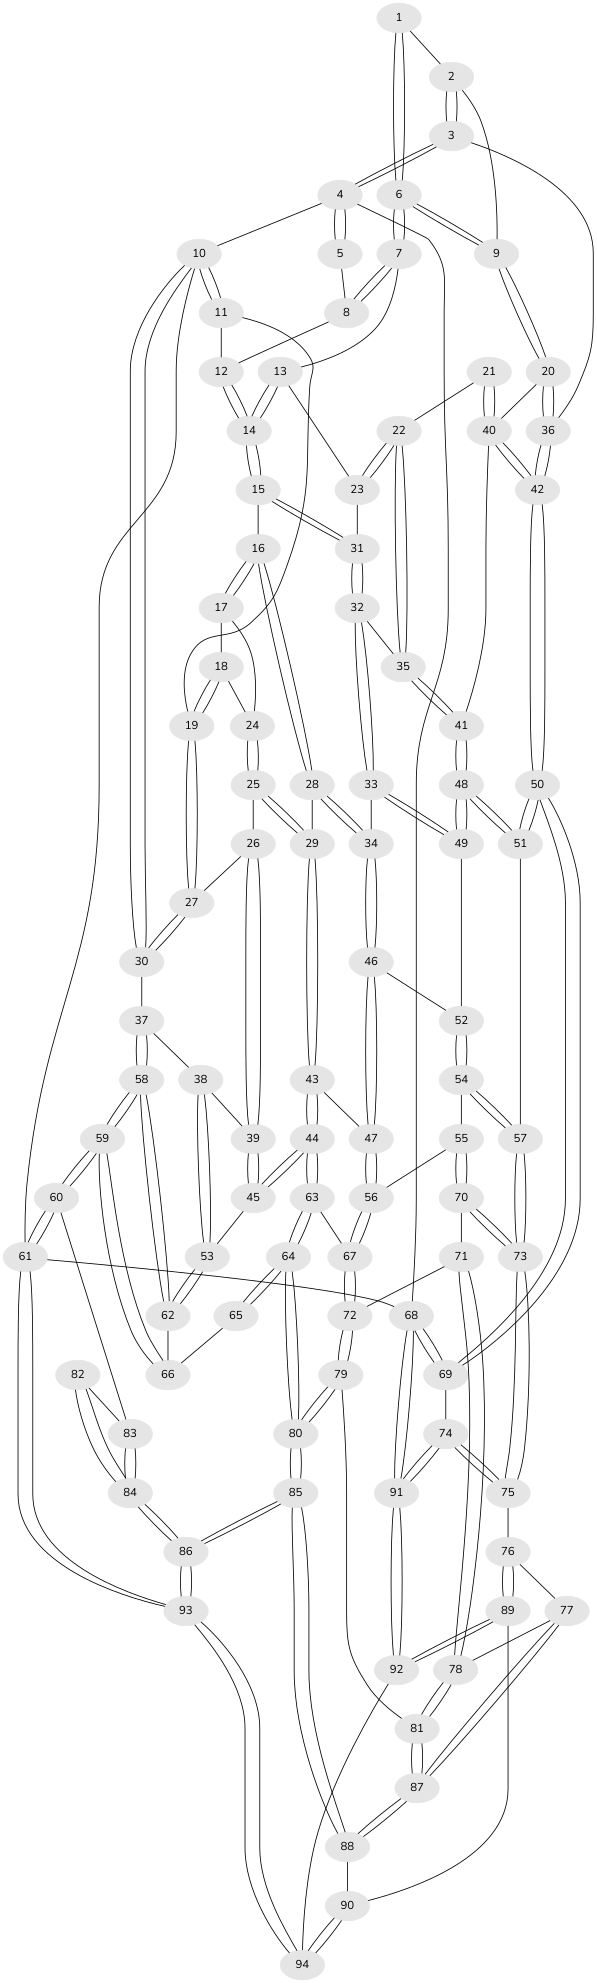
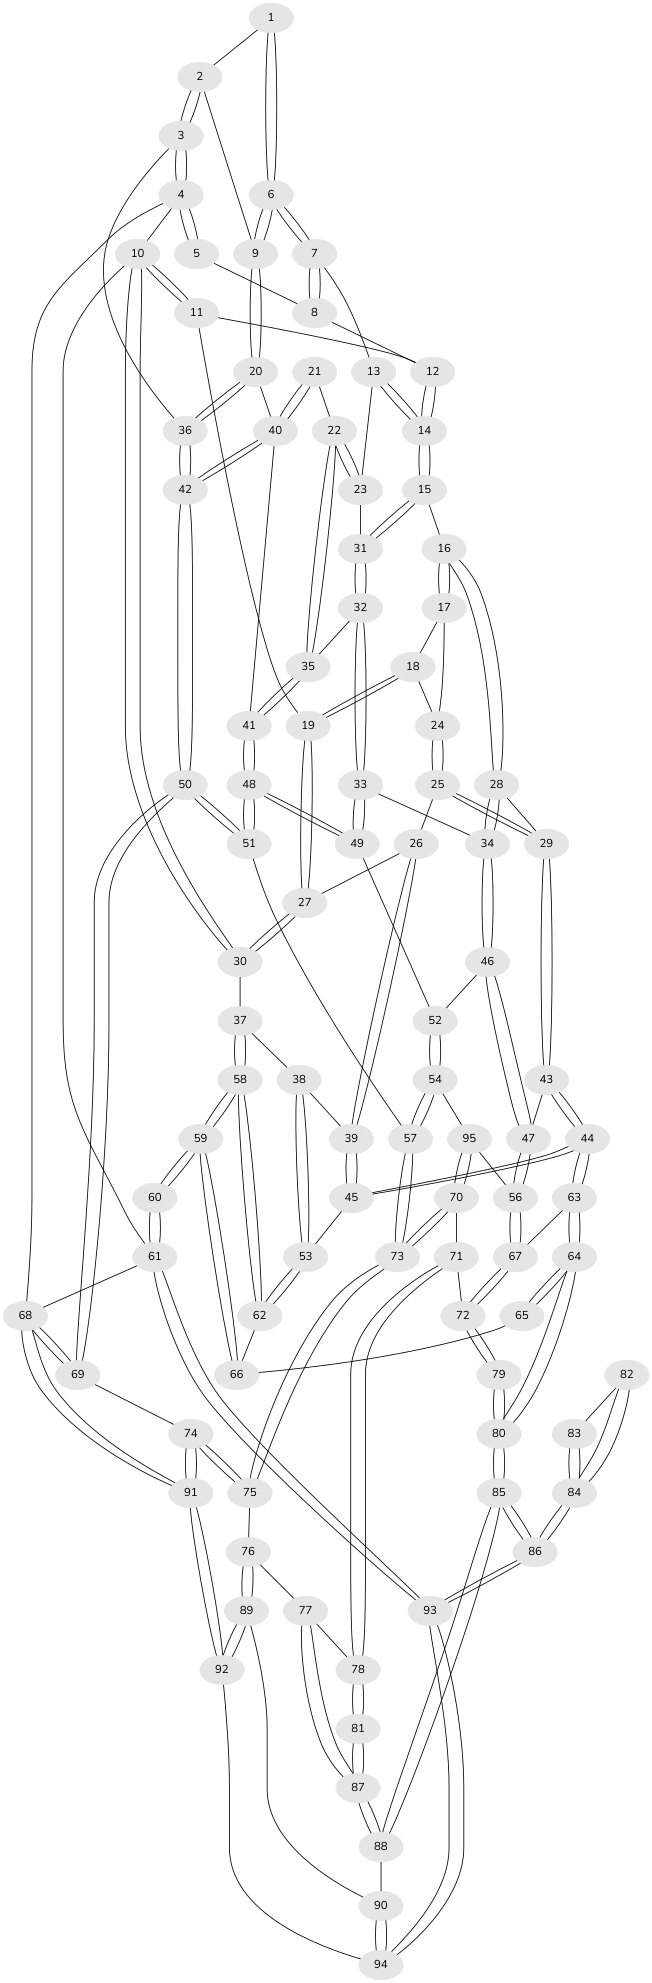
node "55": label "55" -> "95"
edge "60" -- "83": removed
edge "79" -- "81": removed
